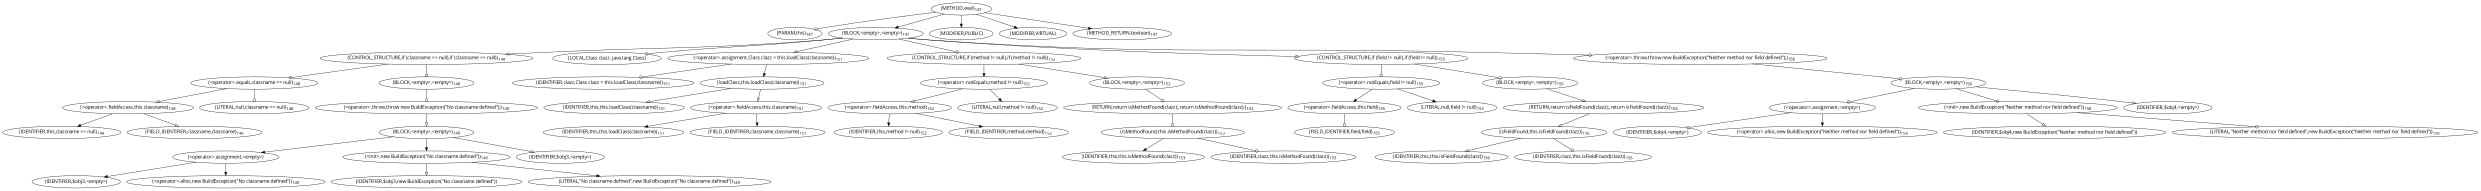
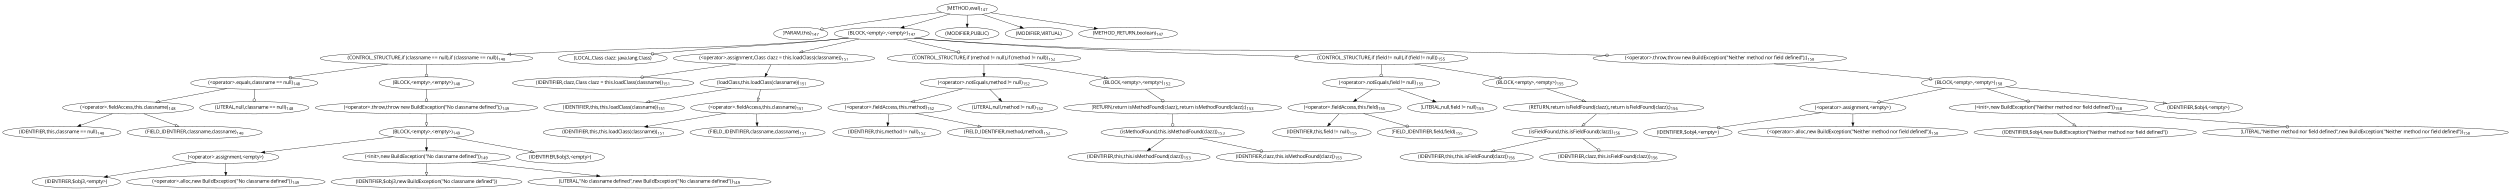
edge "(<operator>.fieldAccess,this.method)" -> "(FIELD_IDENTIFIER,method,method)": arrowhead normal -> onormal
node "(IDENTIFIER,this,field != null)": added
